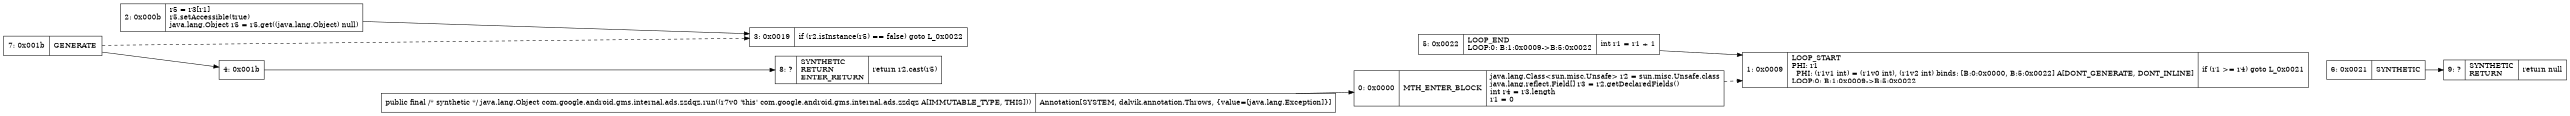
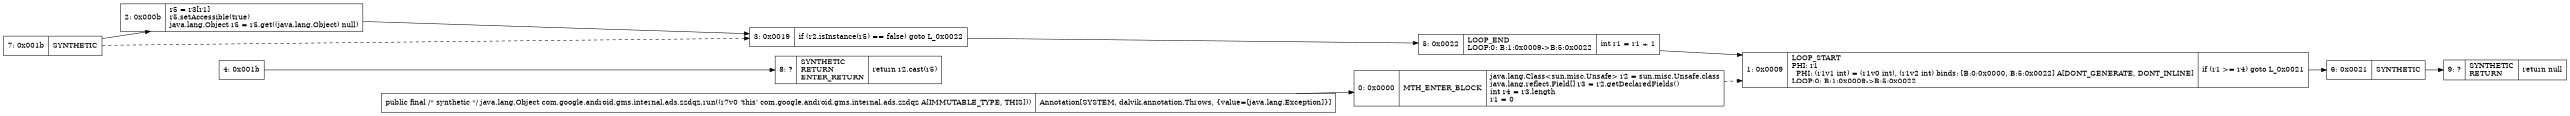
edge "3: 0x0019" -> "5: 0x0022": added
node "7: 0x001b": text "GENERATE" -> "SYNTHETIC"
edge "7: 0x001b" -> "4: 0x001b": now "7: 0x001b" -> "2: 0x000b"
edge "1: 0x0009" -> "6: 0x0021": added
